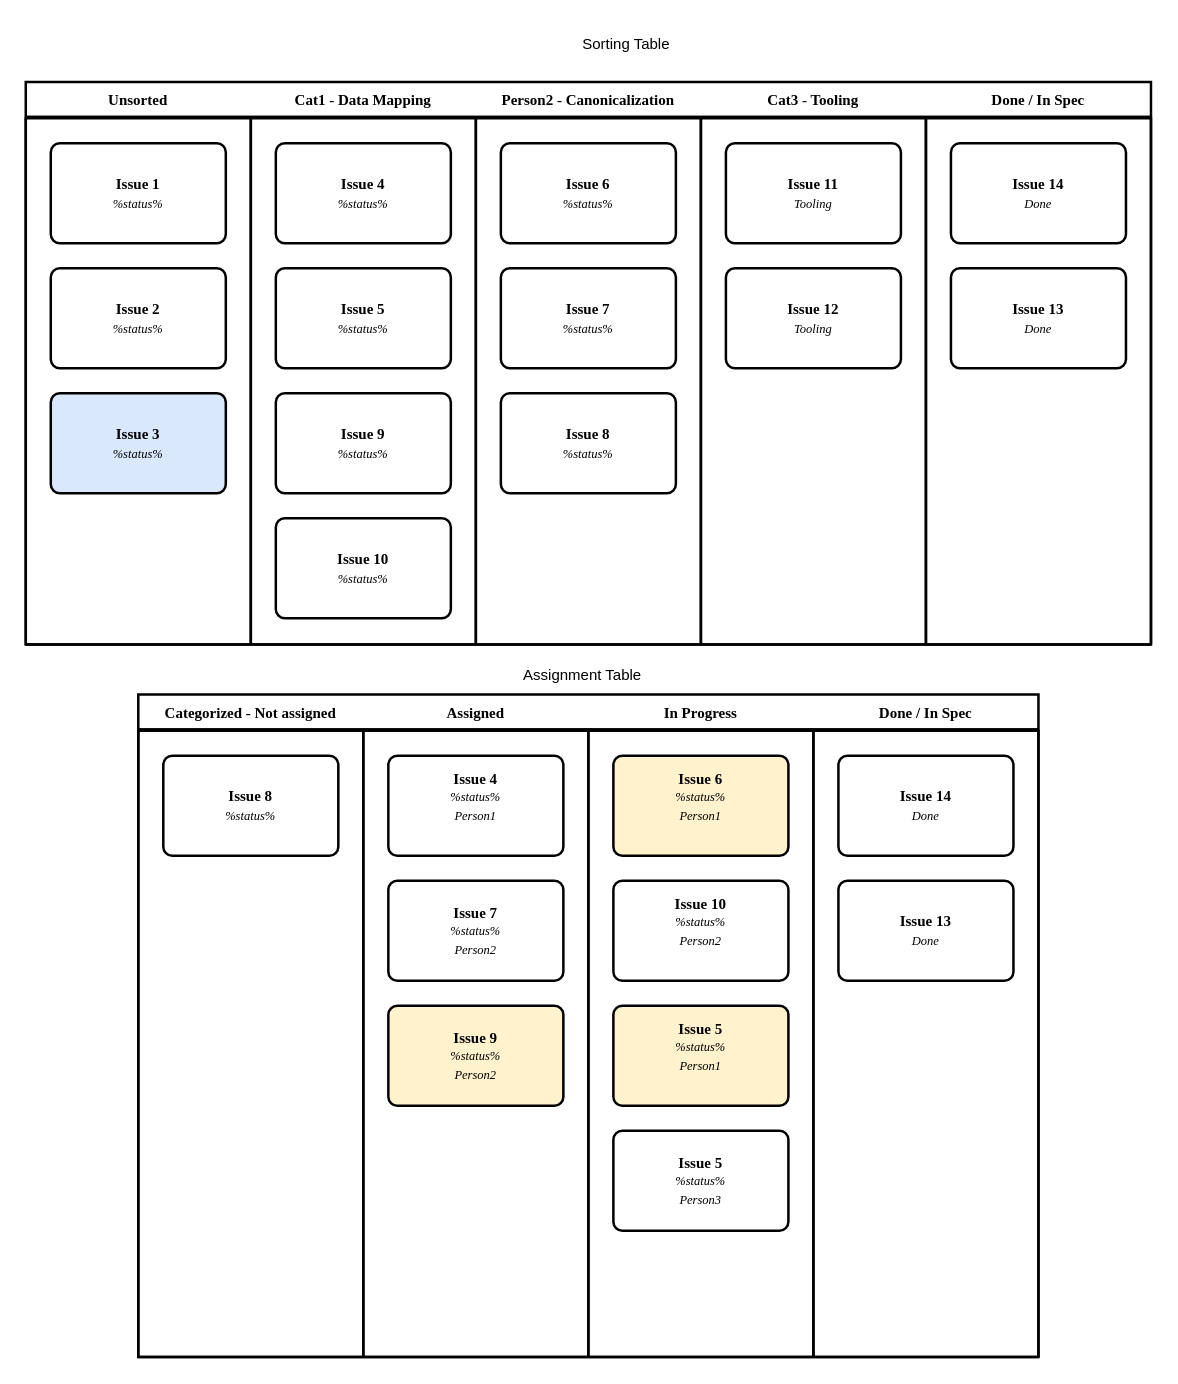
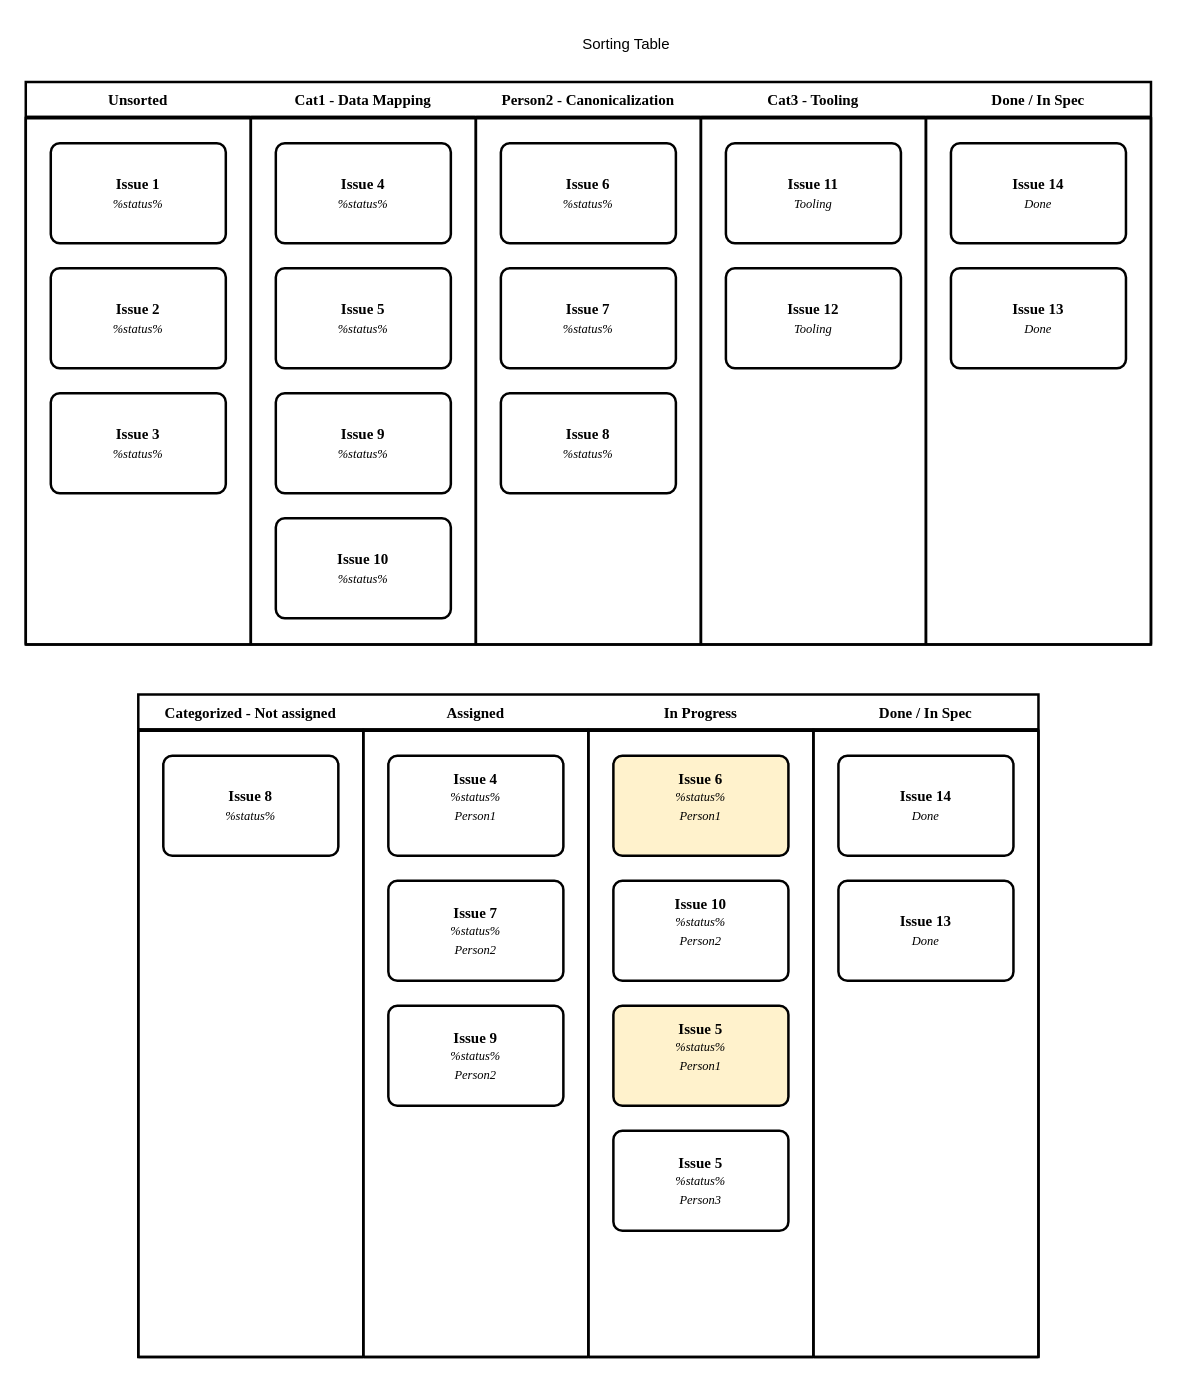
node "Issue 3 %status%": fillcolor #dae8fc -> #ffffff
node "Assignment Table": removed
node "Issue 9 %status% Person2": fillcolor #fff2cc -> #ffffff
